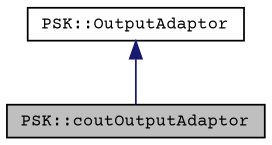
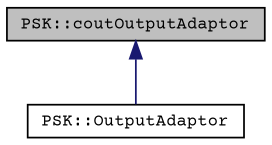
edge "PSK::coutOutputAdaptor" -> "PSK::OutputAdaptor": reversed
